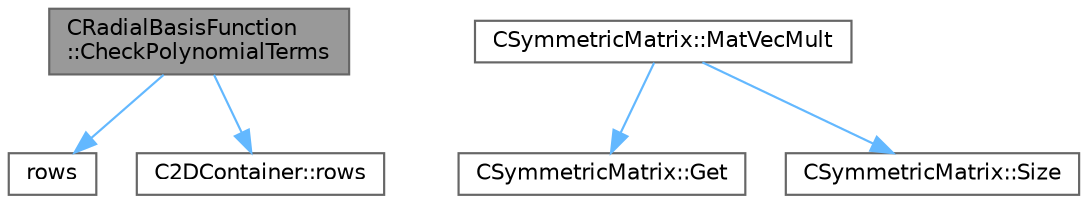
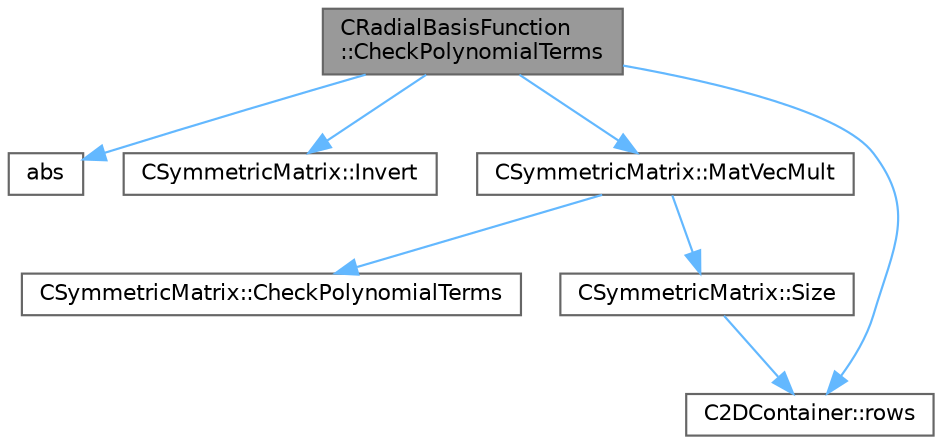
edge "CRadialBasisFunction ::CheckPolynomialTerms" -> "CSymmetricMatrix::MatVecMult": added
node "rows": label "rows" -> "abs"
node "CSymmetricMatrix::Invert": added
node "CSymmetricMatrix::Get": label "CSymmetricMatrix::Get" -> "CSymmetricMatrix::CheckPolynomialTerms"
edge "CSymmetricMatrix::Size" -> "C2DContainer::rows": added
